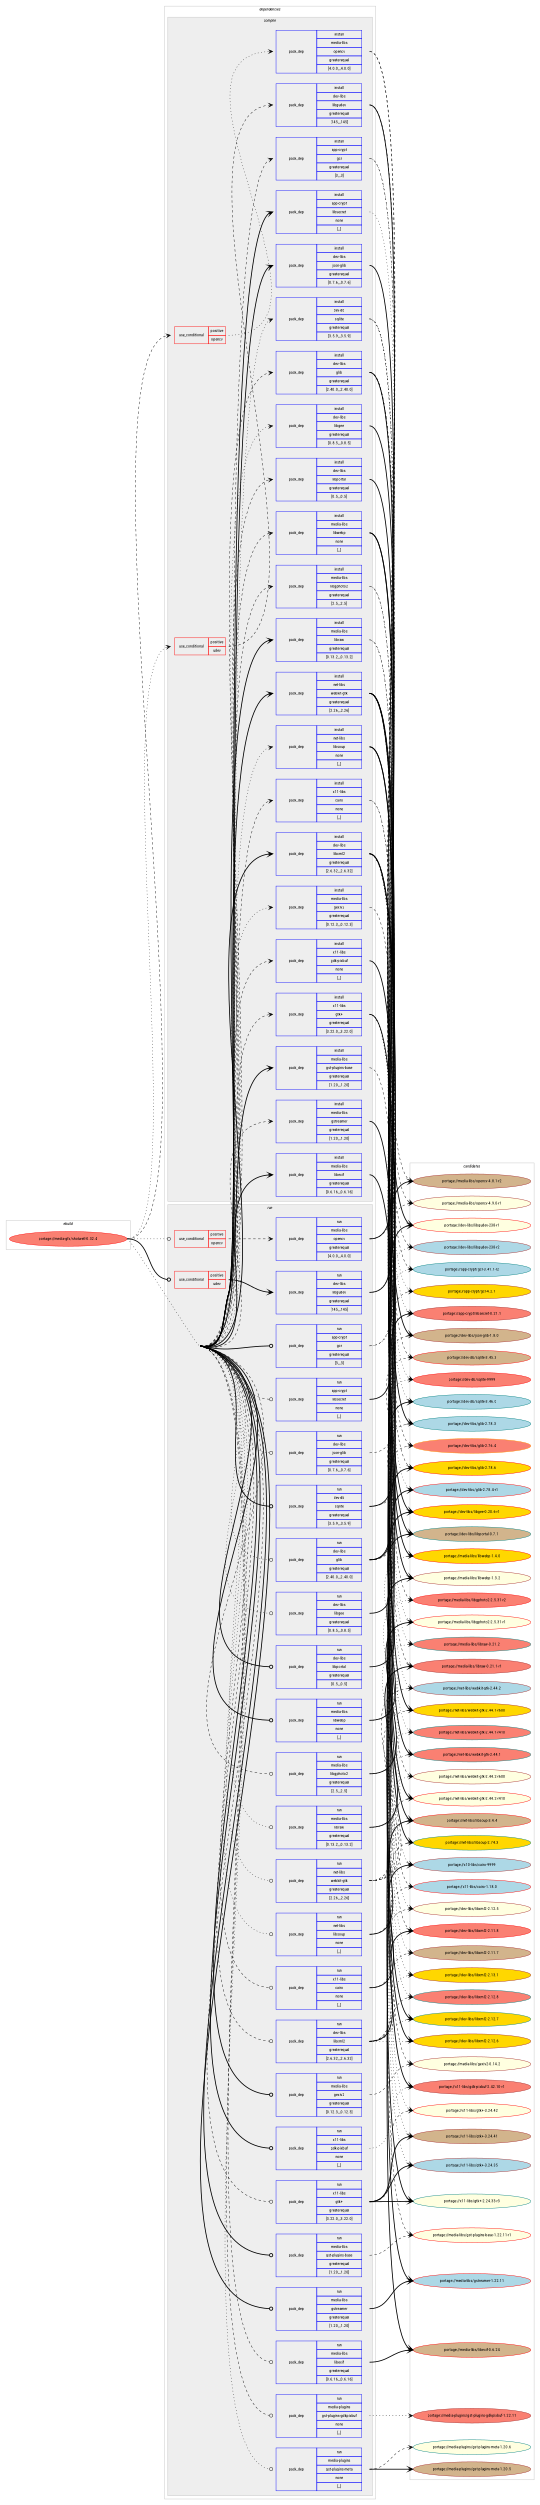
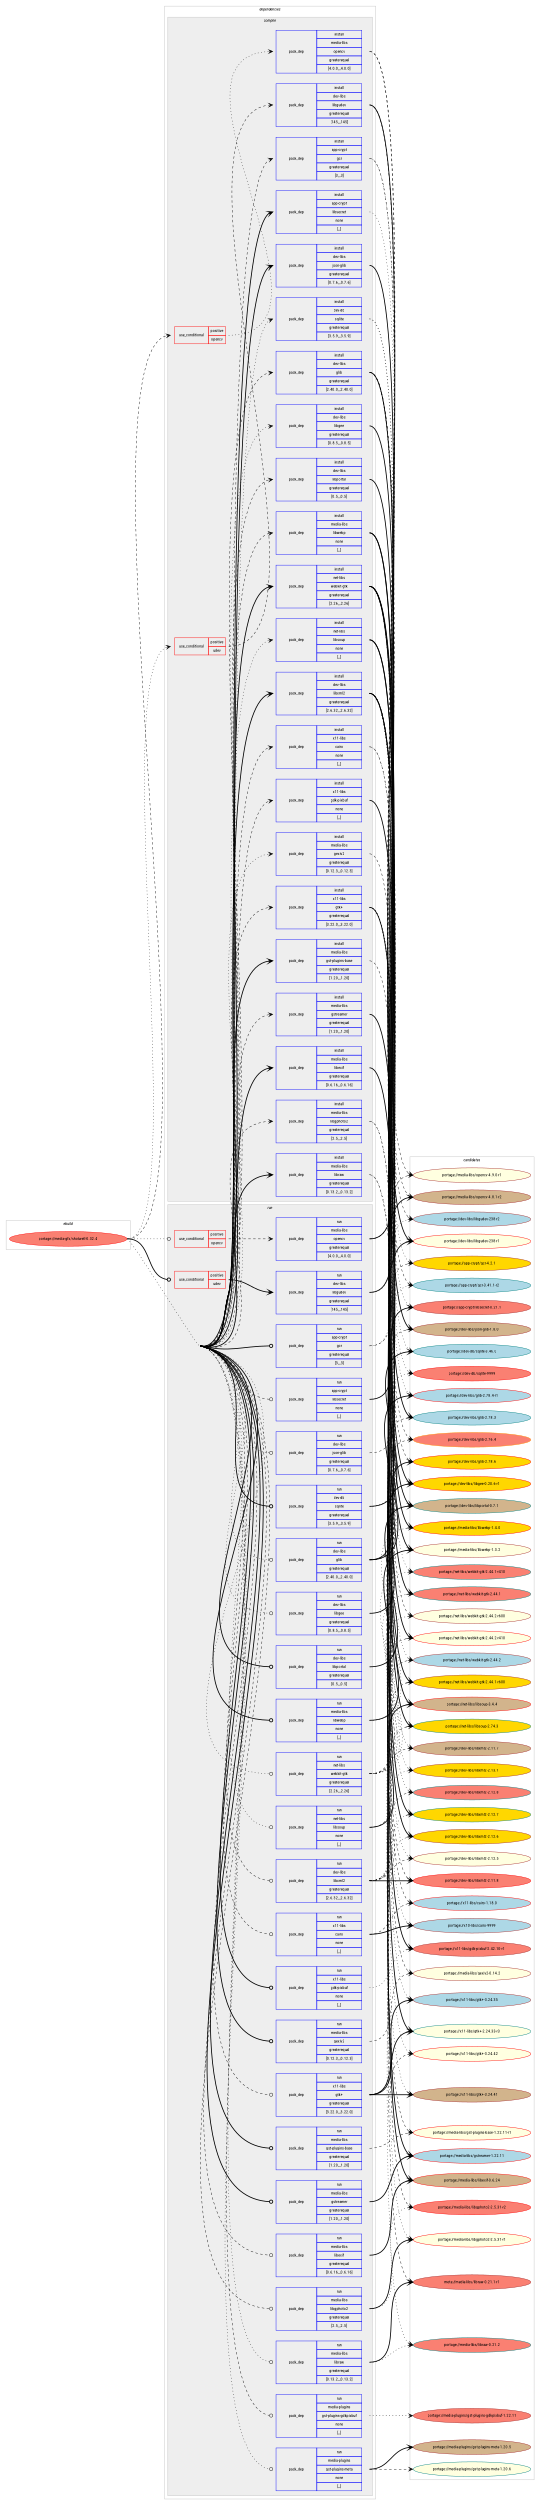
node "portage://dev-db/sqlite-3.45.3": removed
node "portage://media-libs/libraw-0.21.1-r1": label "portage://media-libs/libraw-0.21.1-r1" -> "meta://media-libs/libraw-0.21.1-r1"
